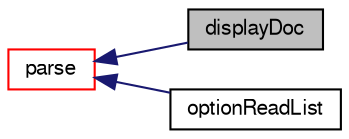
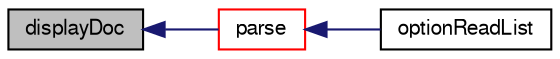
edge "displayDoc" -> "parse": reversed
